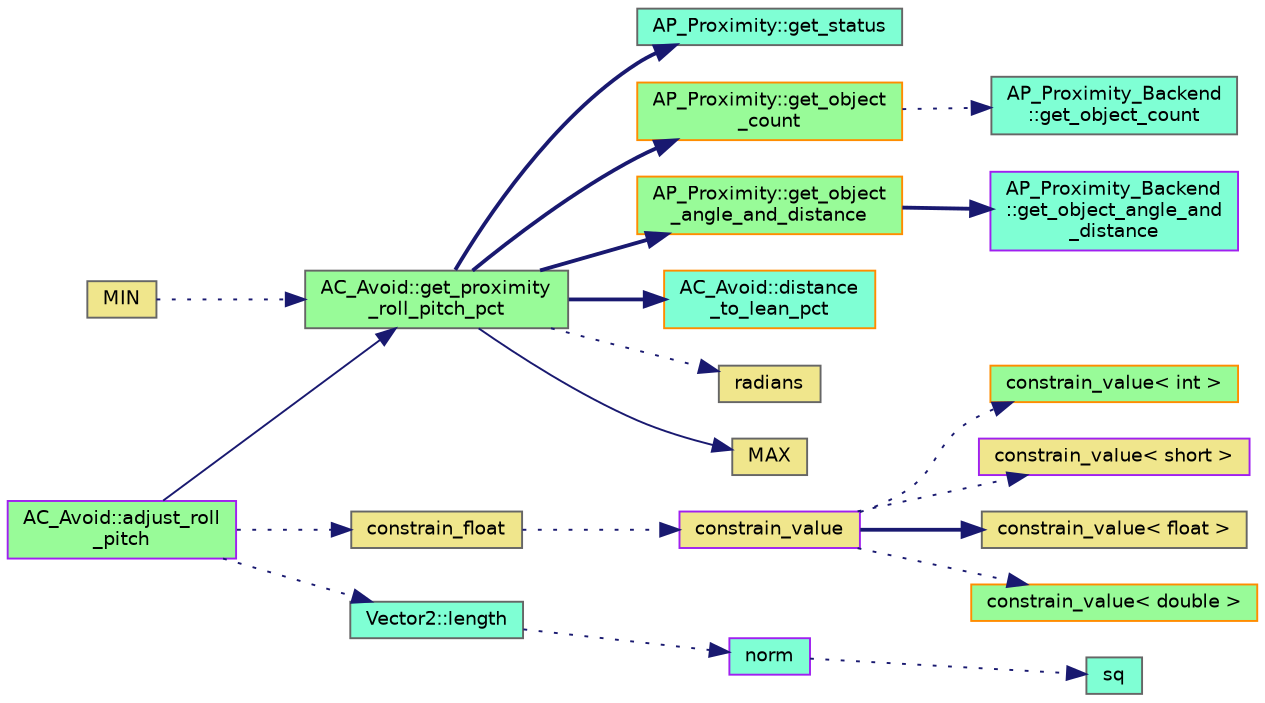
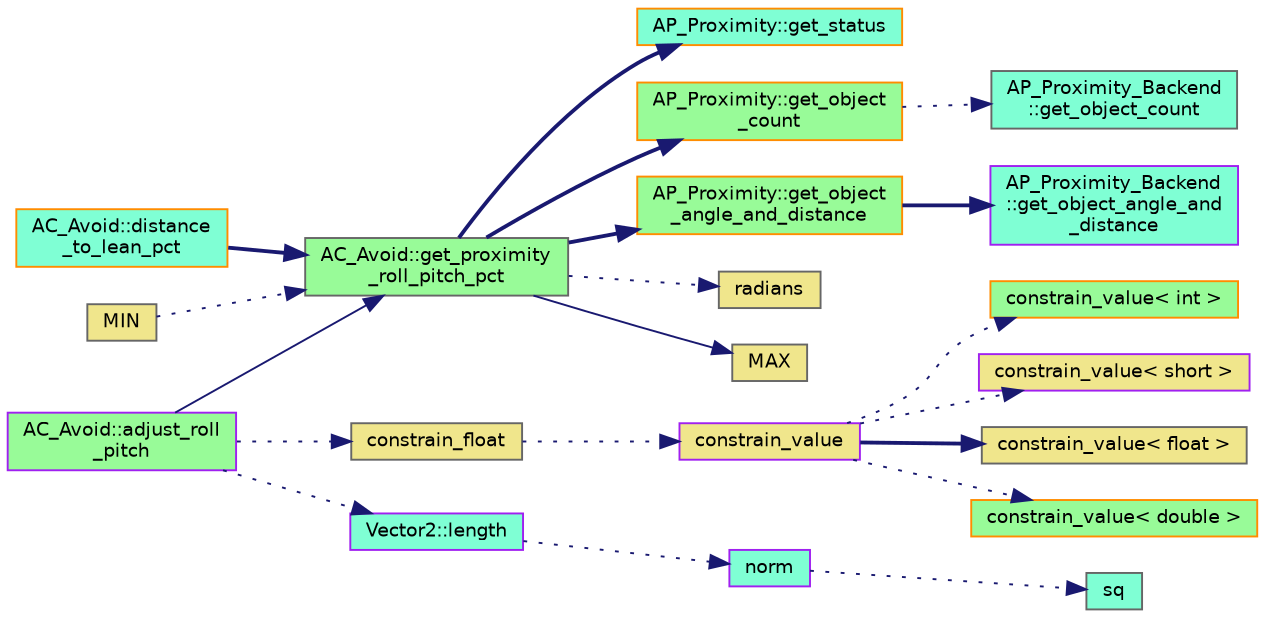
node "AP_Proximity::get_status": color gray40 -> darkorange
edge "AC_Avoid::get_proximity _roll_pitch_pct" -> "AC_Avoid::distance _to_lean_pct": reversed
node "Vector2::length": color gray40 -> purple
